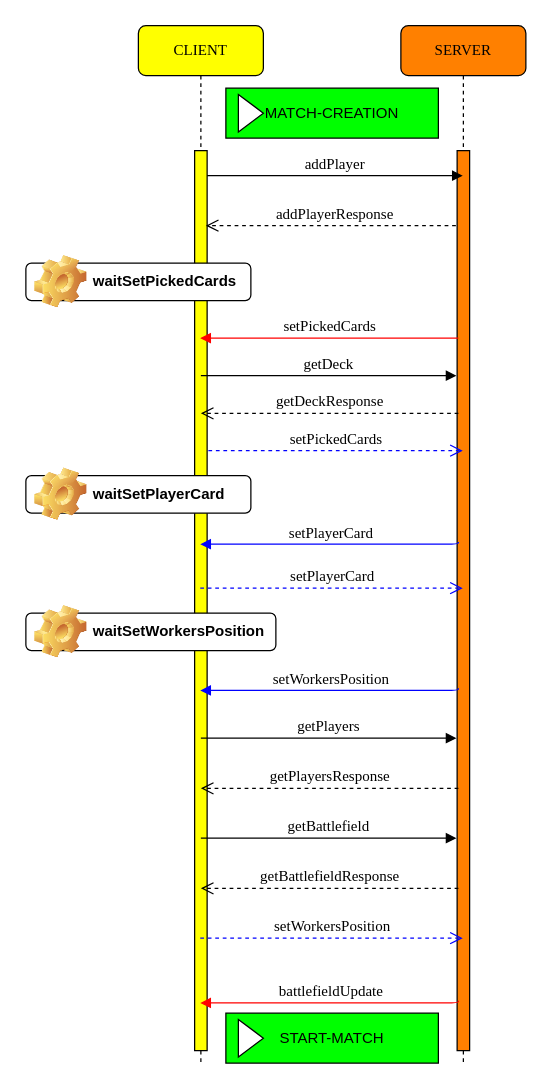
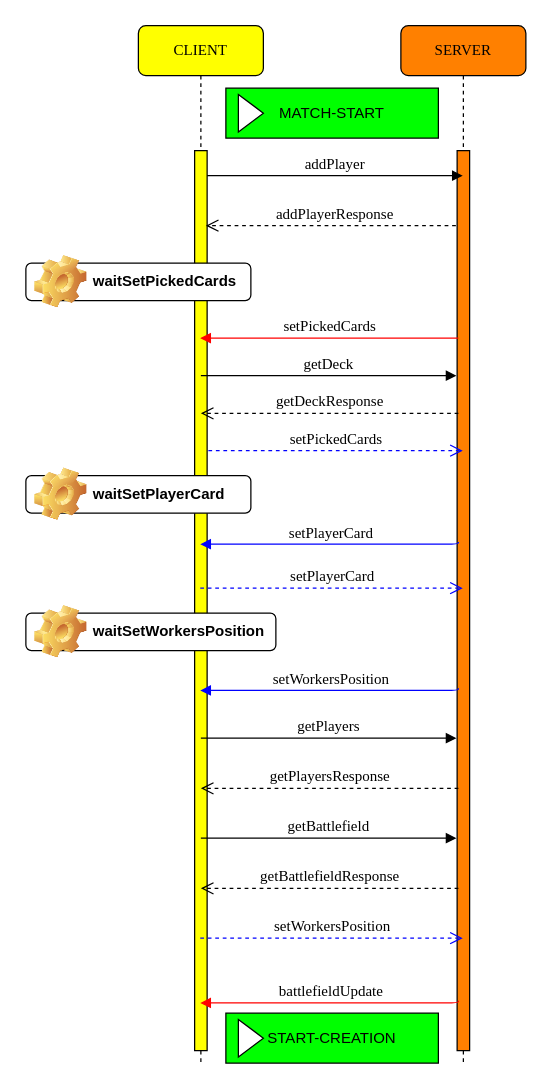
node "MATCH-CREATION": label "MATCH-CREATION" -> "MATCH-START"
node "START-MATCH": label "START-MATCH" -> "START-CREATION"
